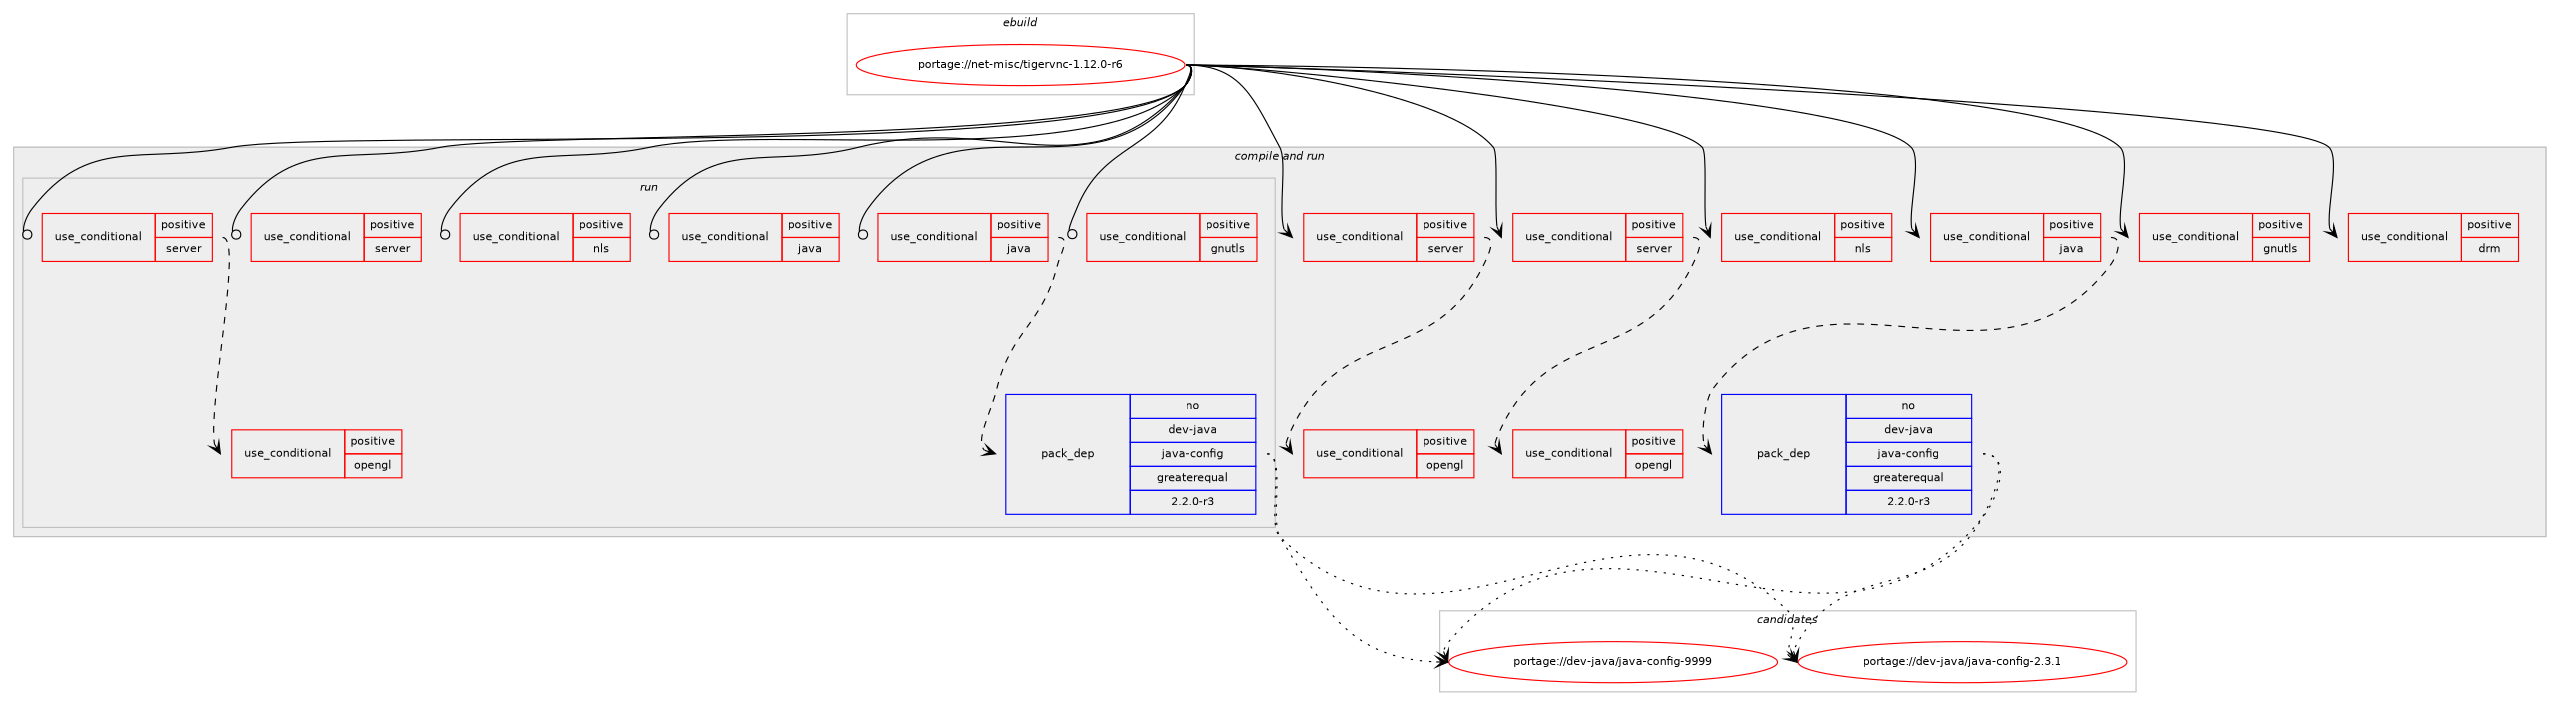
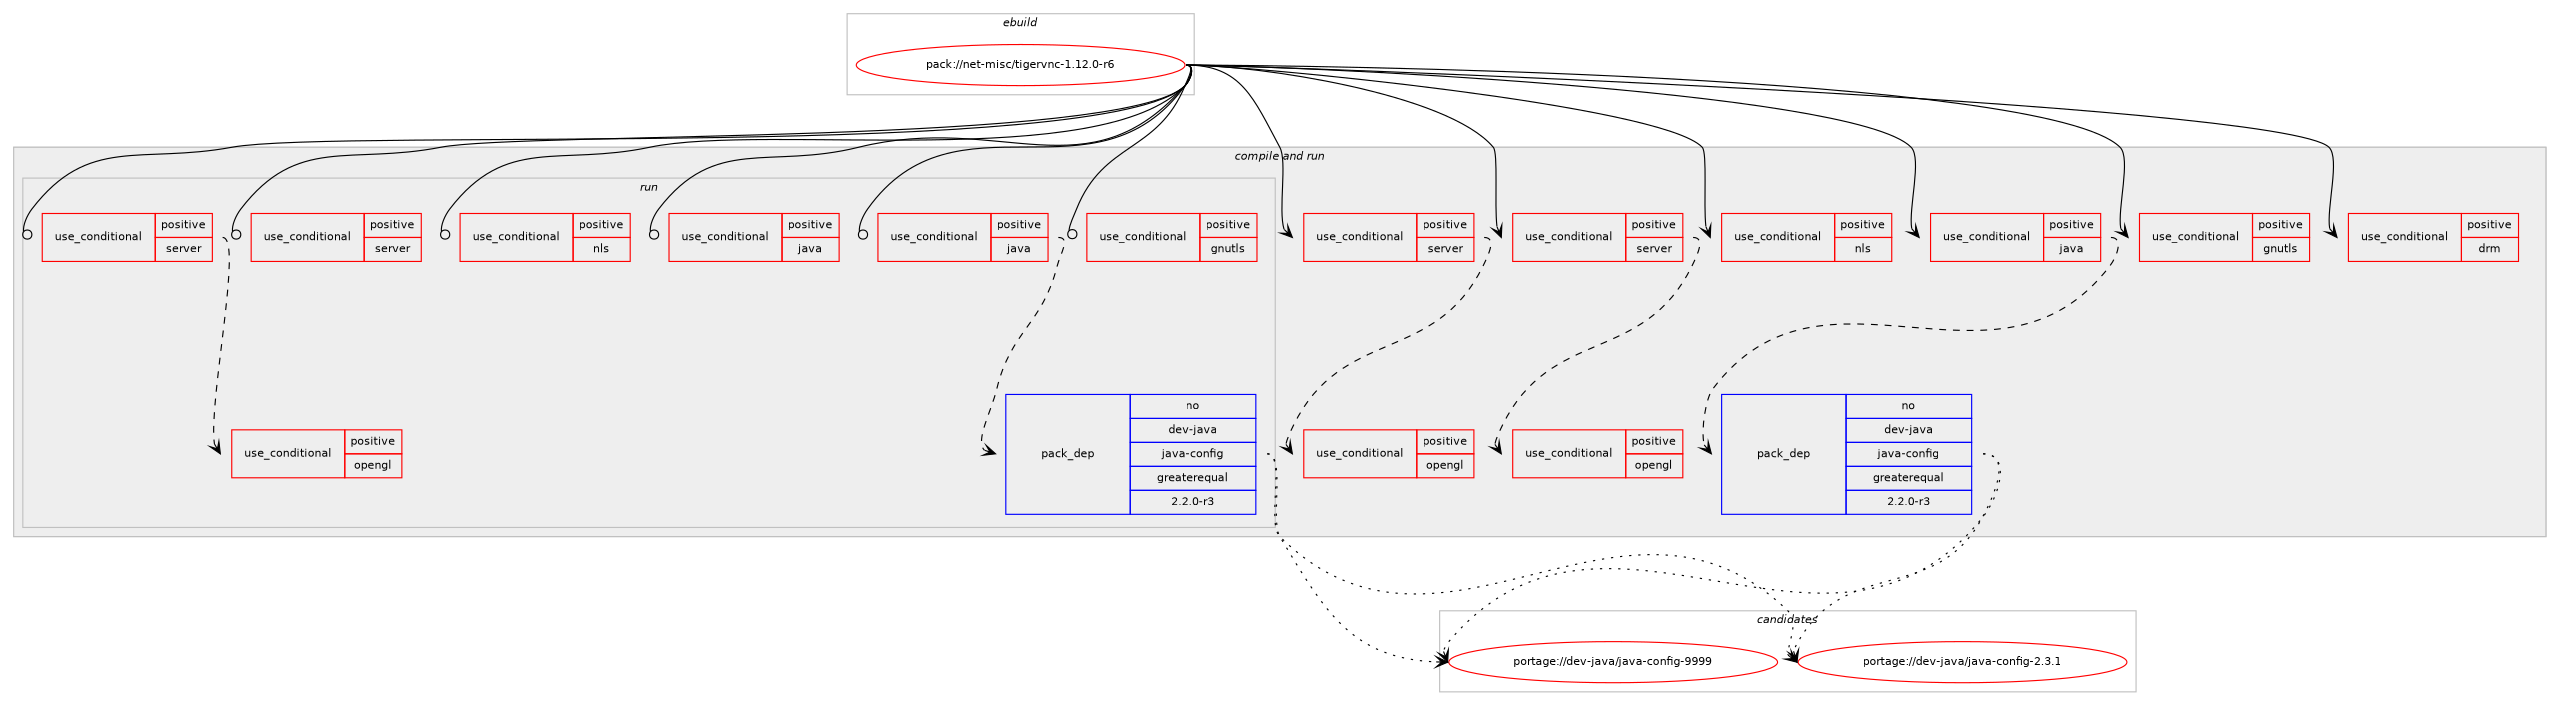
node "portage://net-misc/tigervnc-1.12.0-r6": label "portage://net-misc/tigervnc-1.12.0-r6" -> "pack://net-misc/tigervnc-1.12.0-r6"
